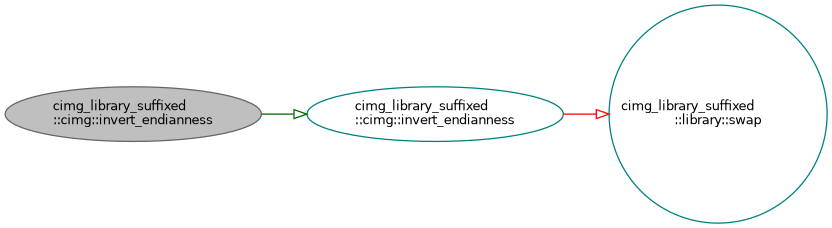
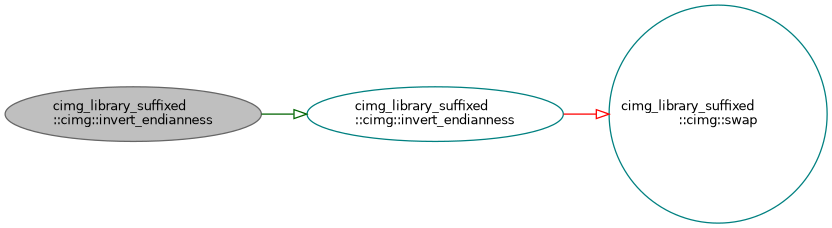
node "cimg_library_suffixed ::library::swap": label "cimg_library_suffixed ::library::swap" -> "cimg_library_suffixed ::cimg::swap"
